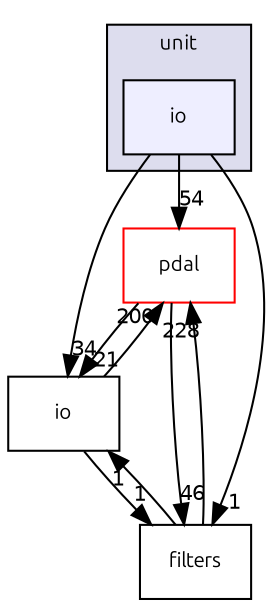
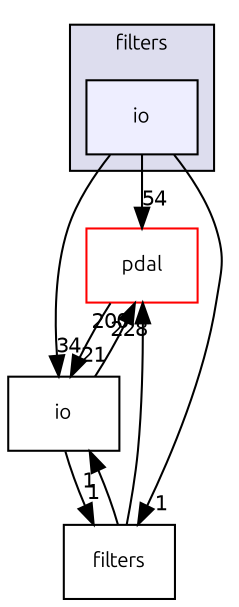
cluster "unit": label "unit" -> "filters"
edge "pdal" -> "filters": removed
